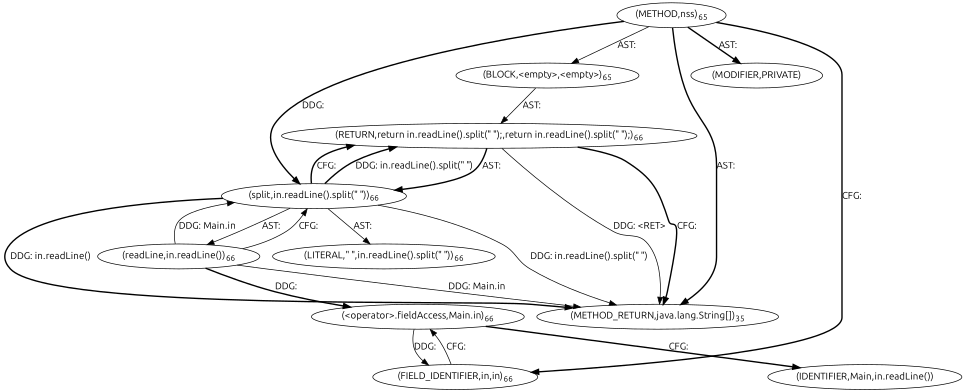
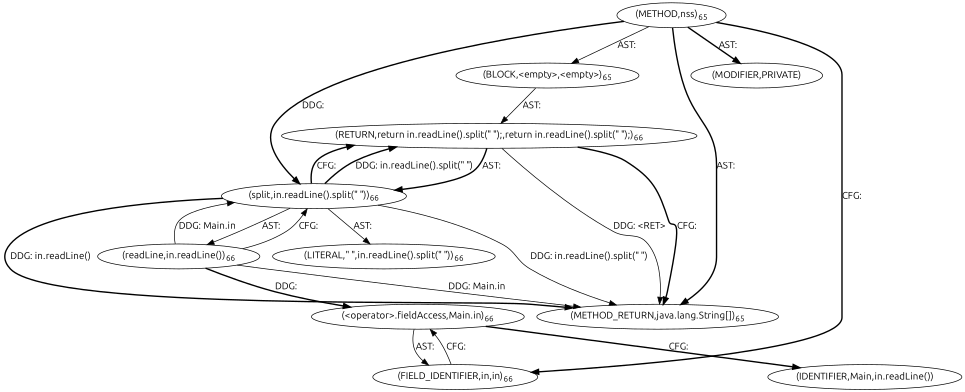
node "(METHOD_RETURN,java.lang.String[])": text "35" -> "65"
edge "(<operator>.fieldAccess,Main.in)" -> "(FIELD_IDENTIFIER,in,in)": label "DDG: " -> "AST: "
